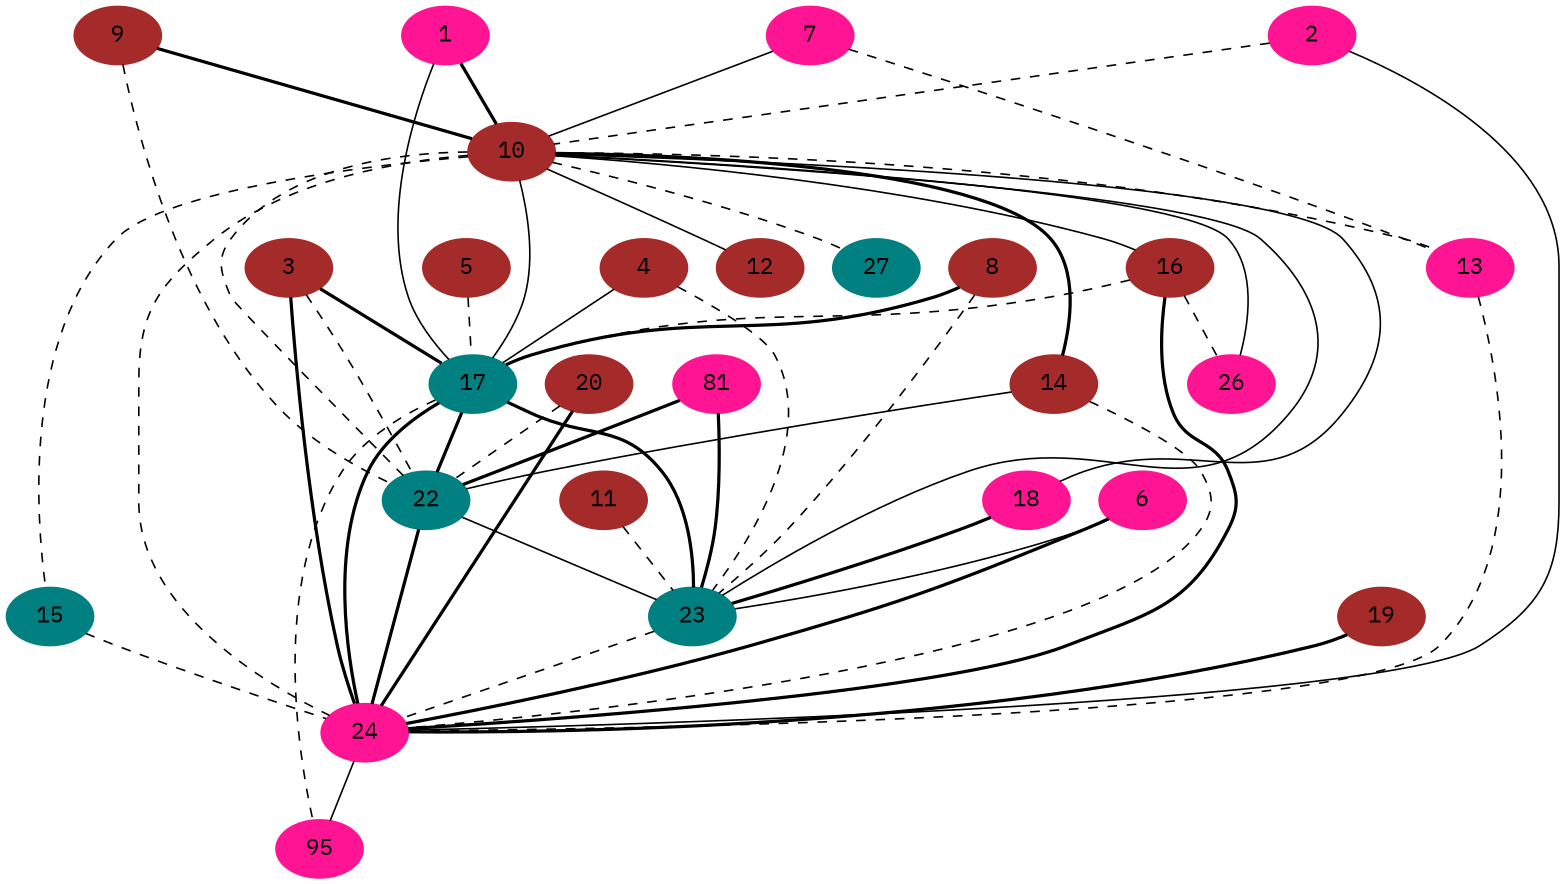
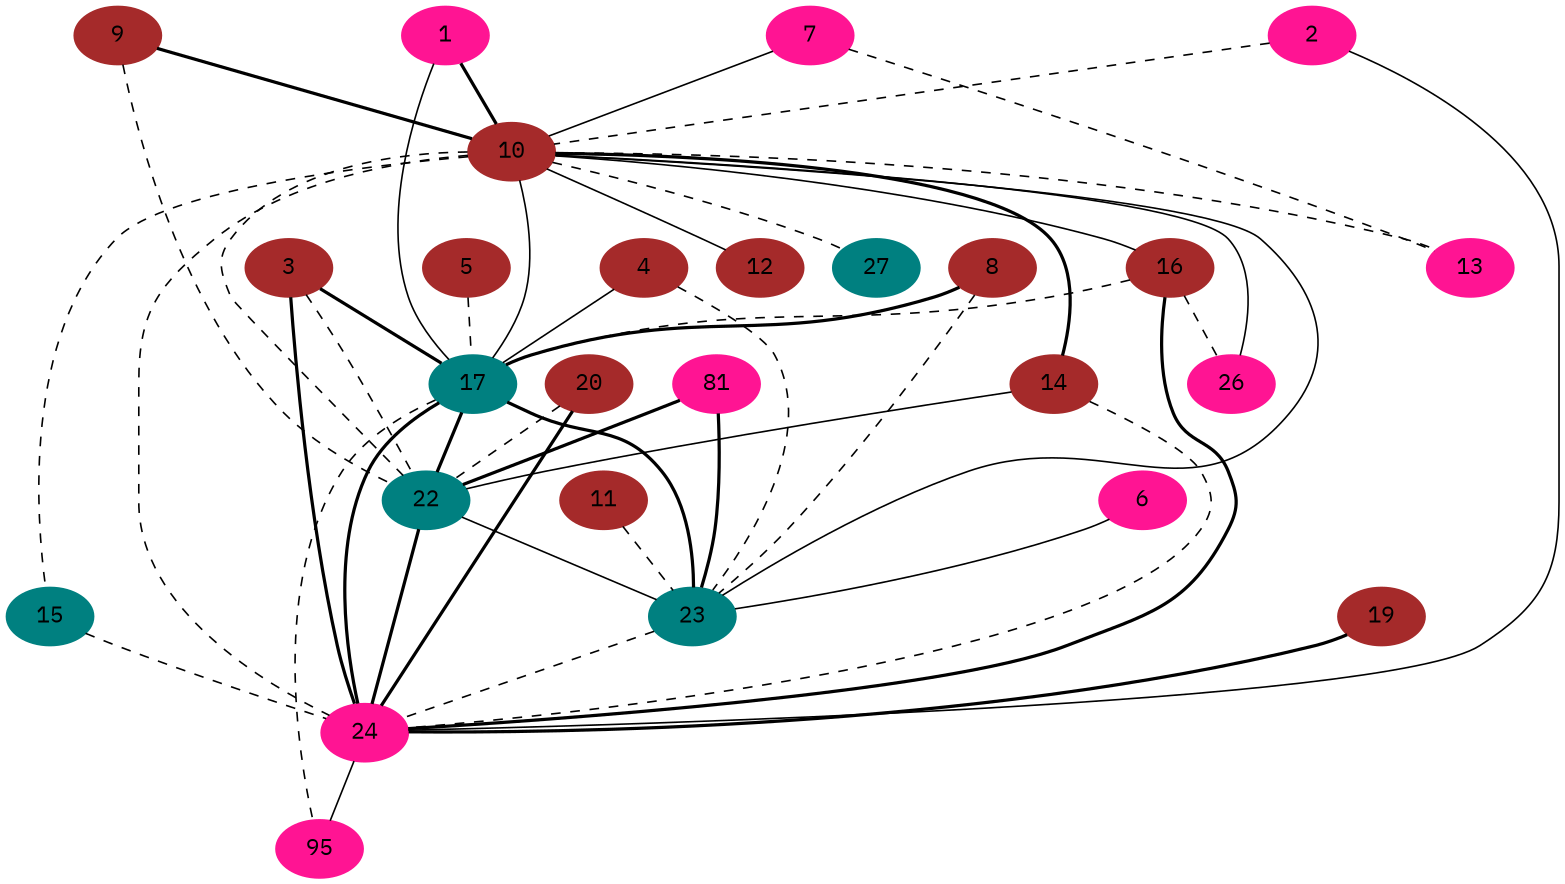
node "18": removed
edge "6" -- "24": removed
edge "13" -- "24": removed
